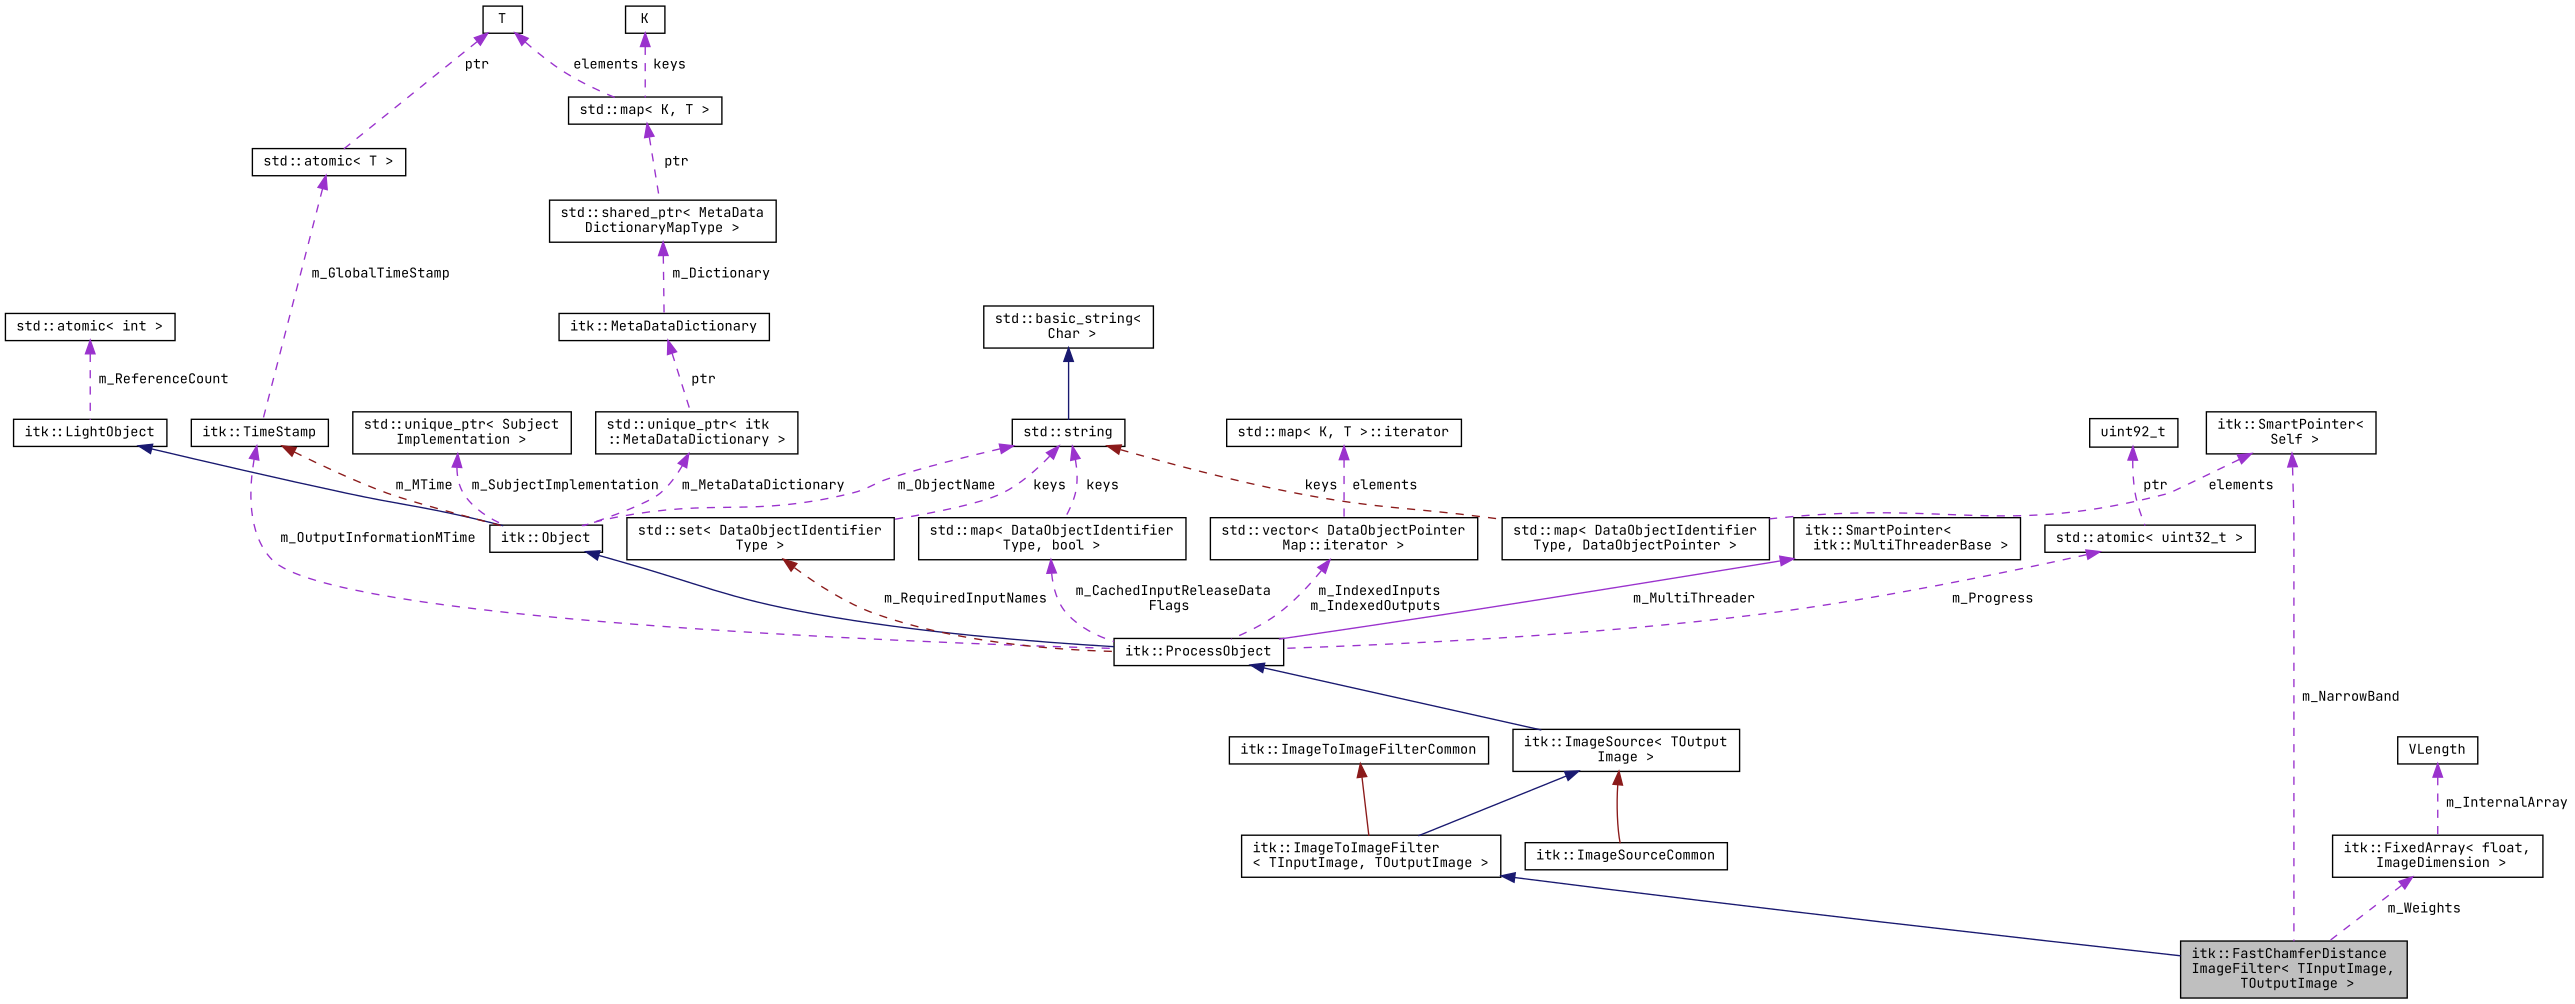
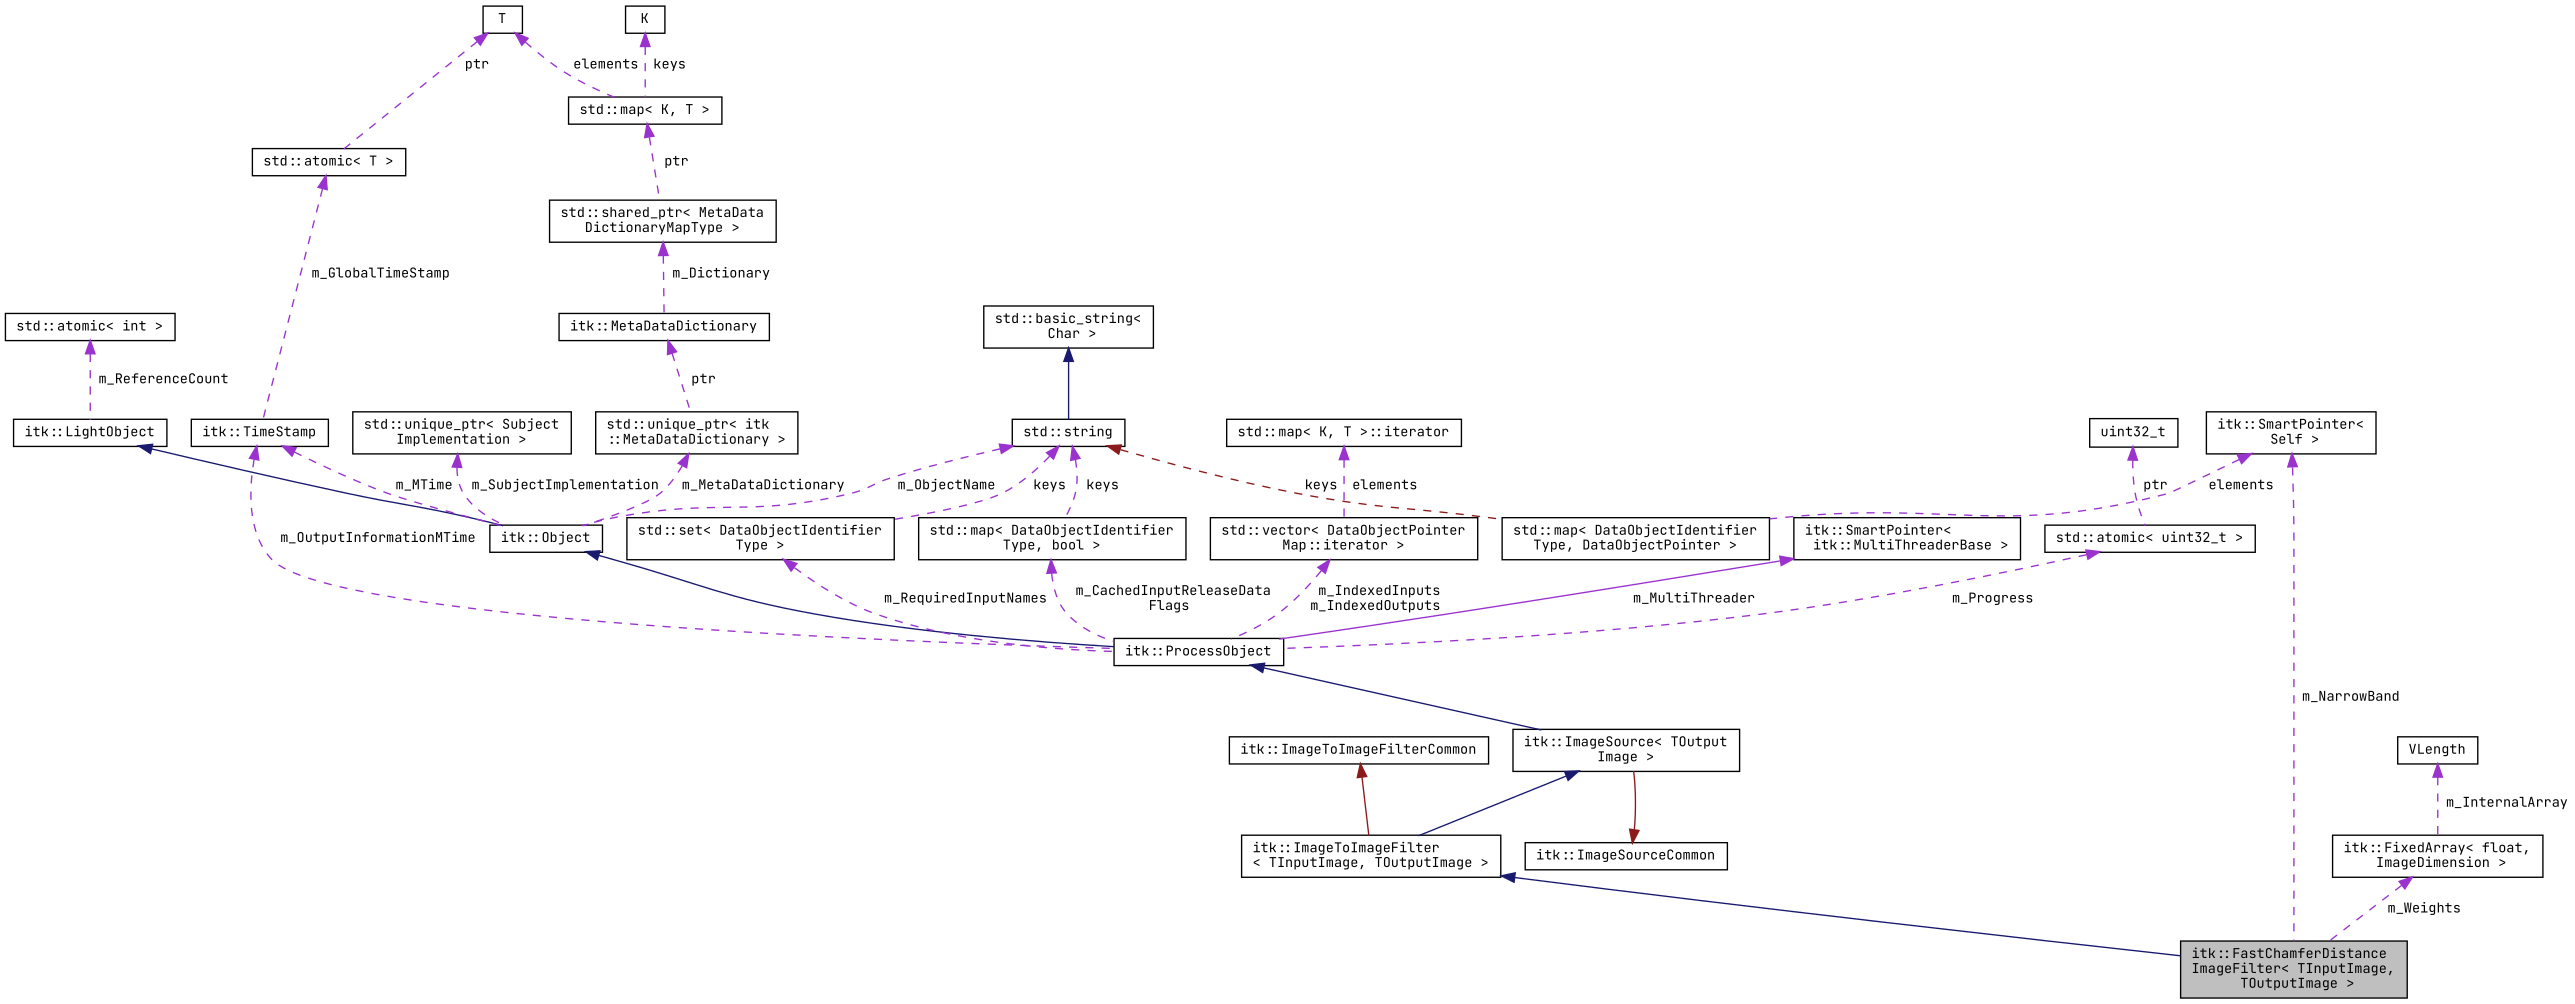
node "uint92_t": label "uint92_t" -> "uint32_t"
edge "itk::Object" -> "itk::TimeStamp": color firebrick4 -> darkorchid3
edge "itk::ProcessObject" -> "std::set< DataObjectIdentifier Type >": color firebrick4 -> darkorchid3
edge "itk::ImageSourceCommon" -> "itk::ImageSource< TOutput Image >": reversed
